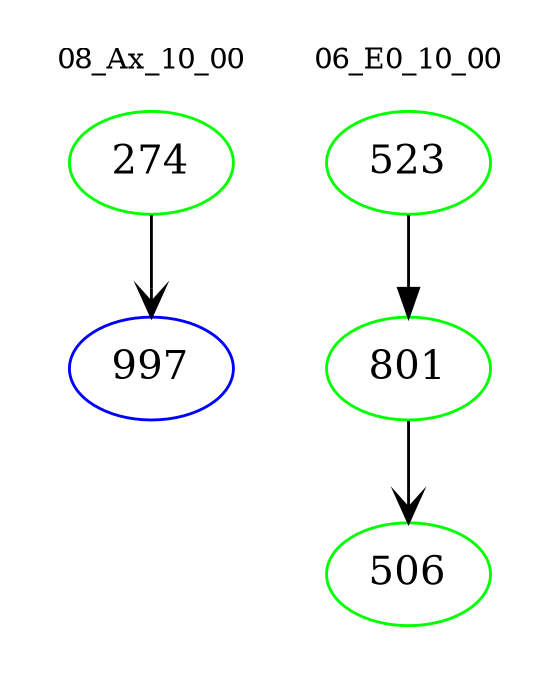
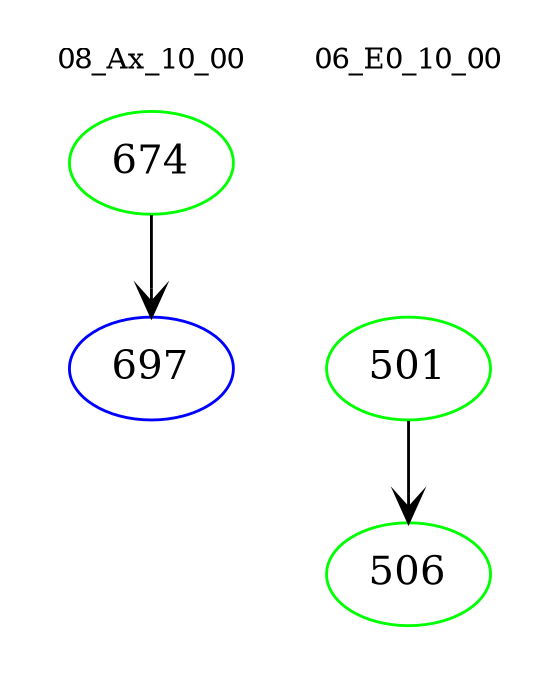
node "274": label "274" -> "674"
node "523": removed
node "997": label "997" -> "697"
node "801": label "801" -> "501"
